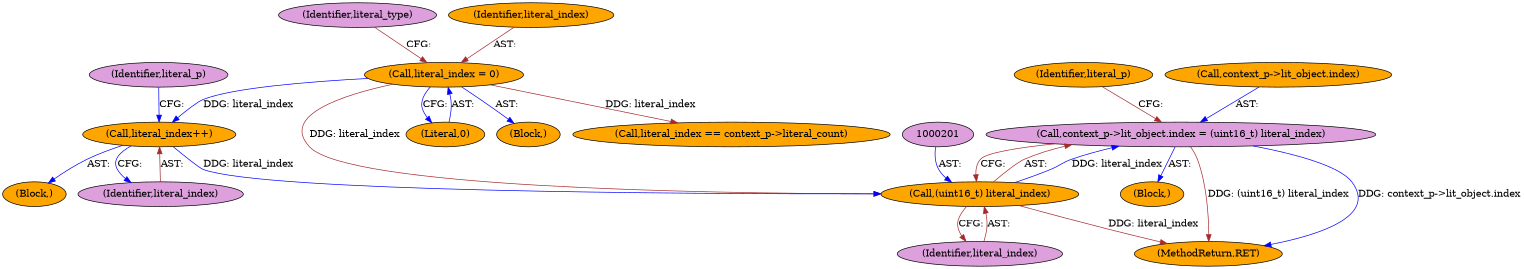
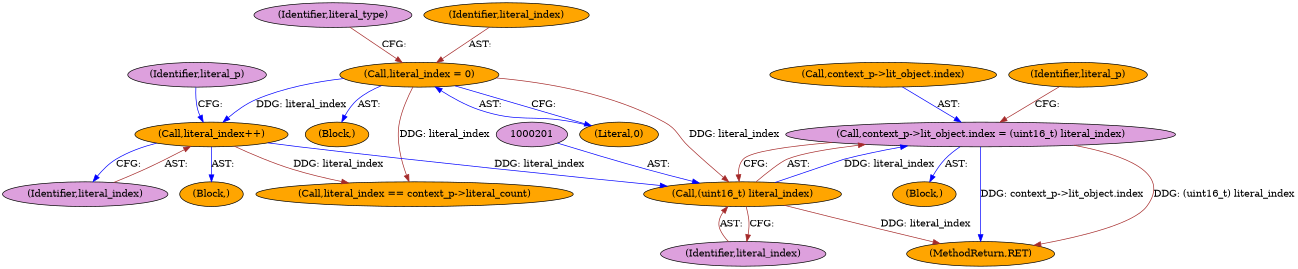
edge "(Call,literal_index++)" -> "(Call,literal_index == context_p->literal_count)": added, label "DDG: literal_index"
